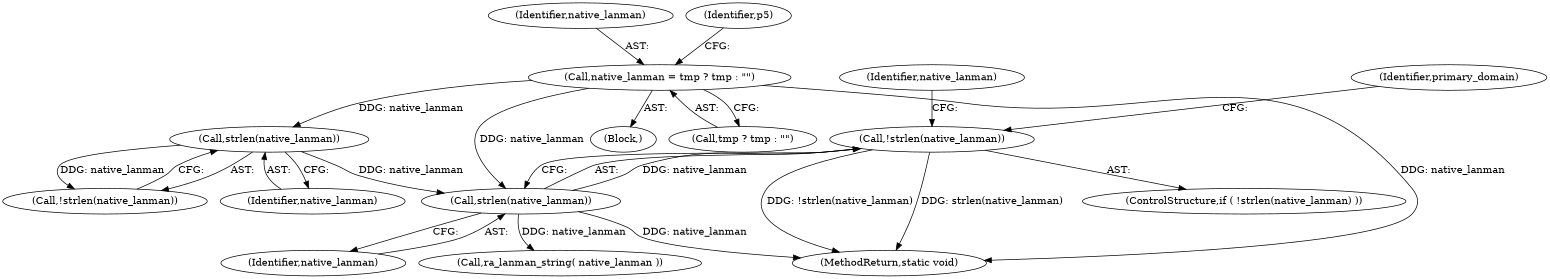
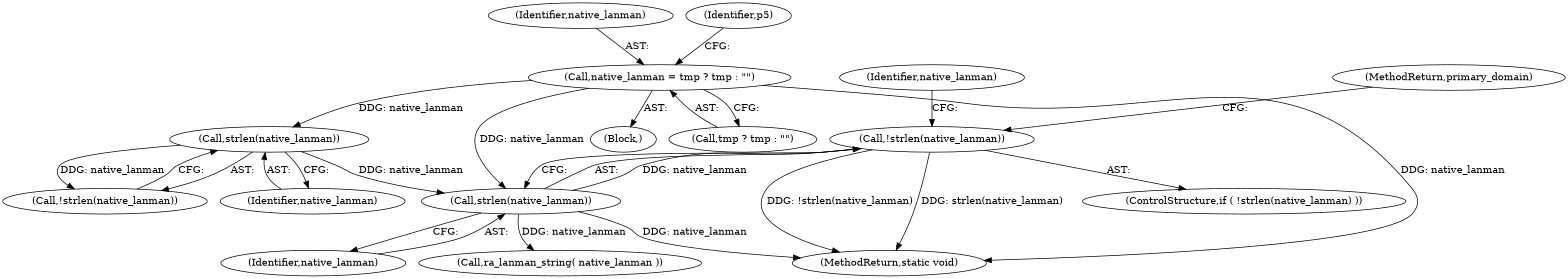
node "(Identifier,primary_domain)": label "(Identifier,primary_domain)" -> "(MethodReturn,primary_domain)"
